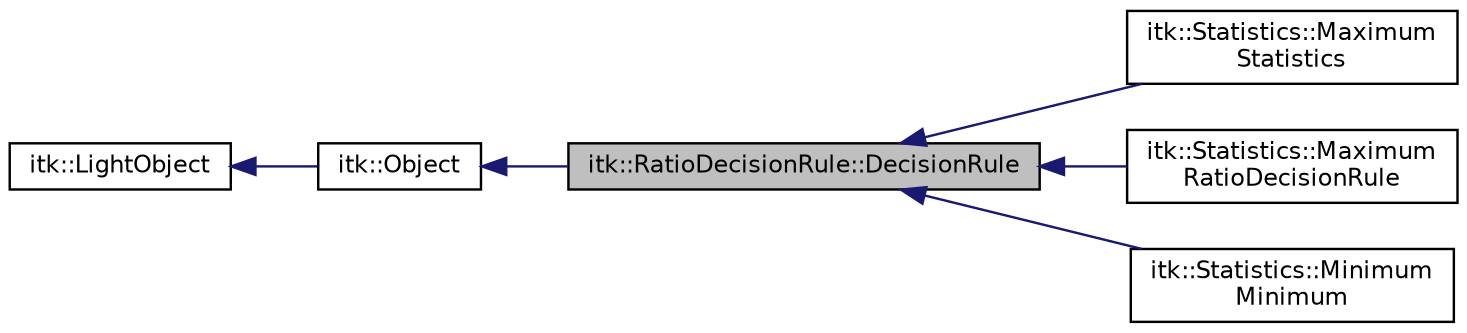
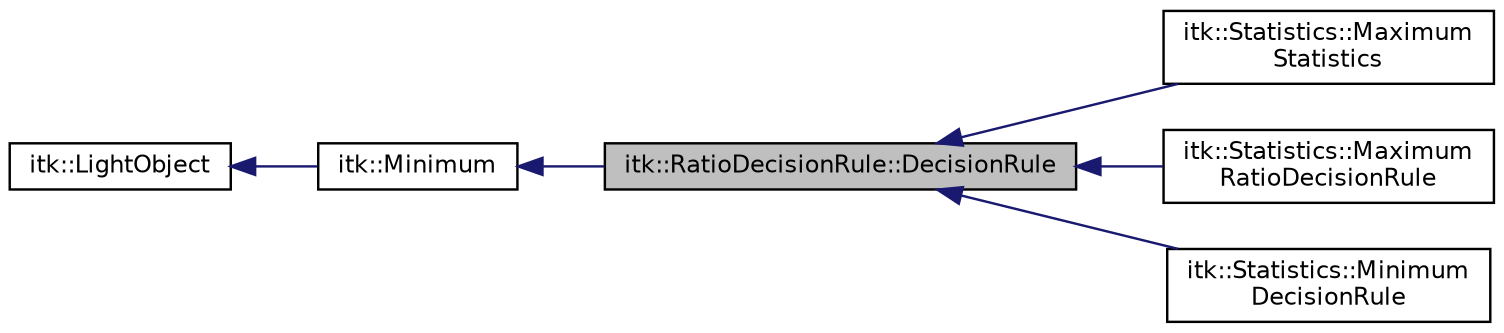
node "itk::Object": label "itk::Object" -> "itk::Minimum"
node "itk::Statistics::Minimum Minimum": label "itk::Statistics::Minimum Minimum" -> "itk::Statistics::Minimum DecisionRule"
